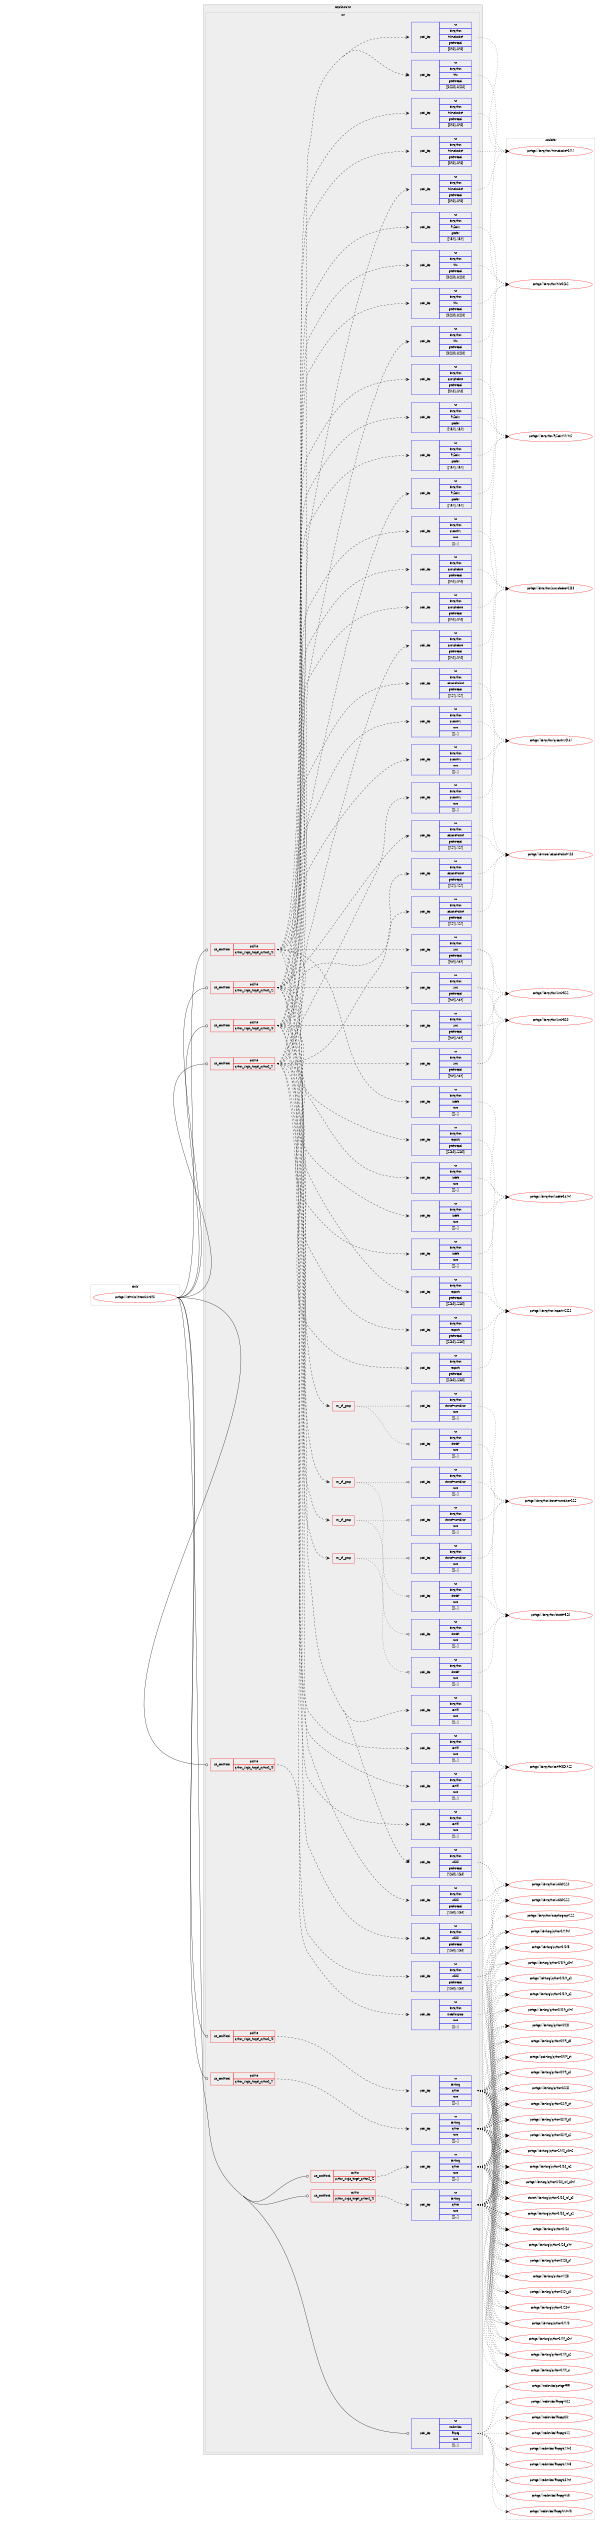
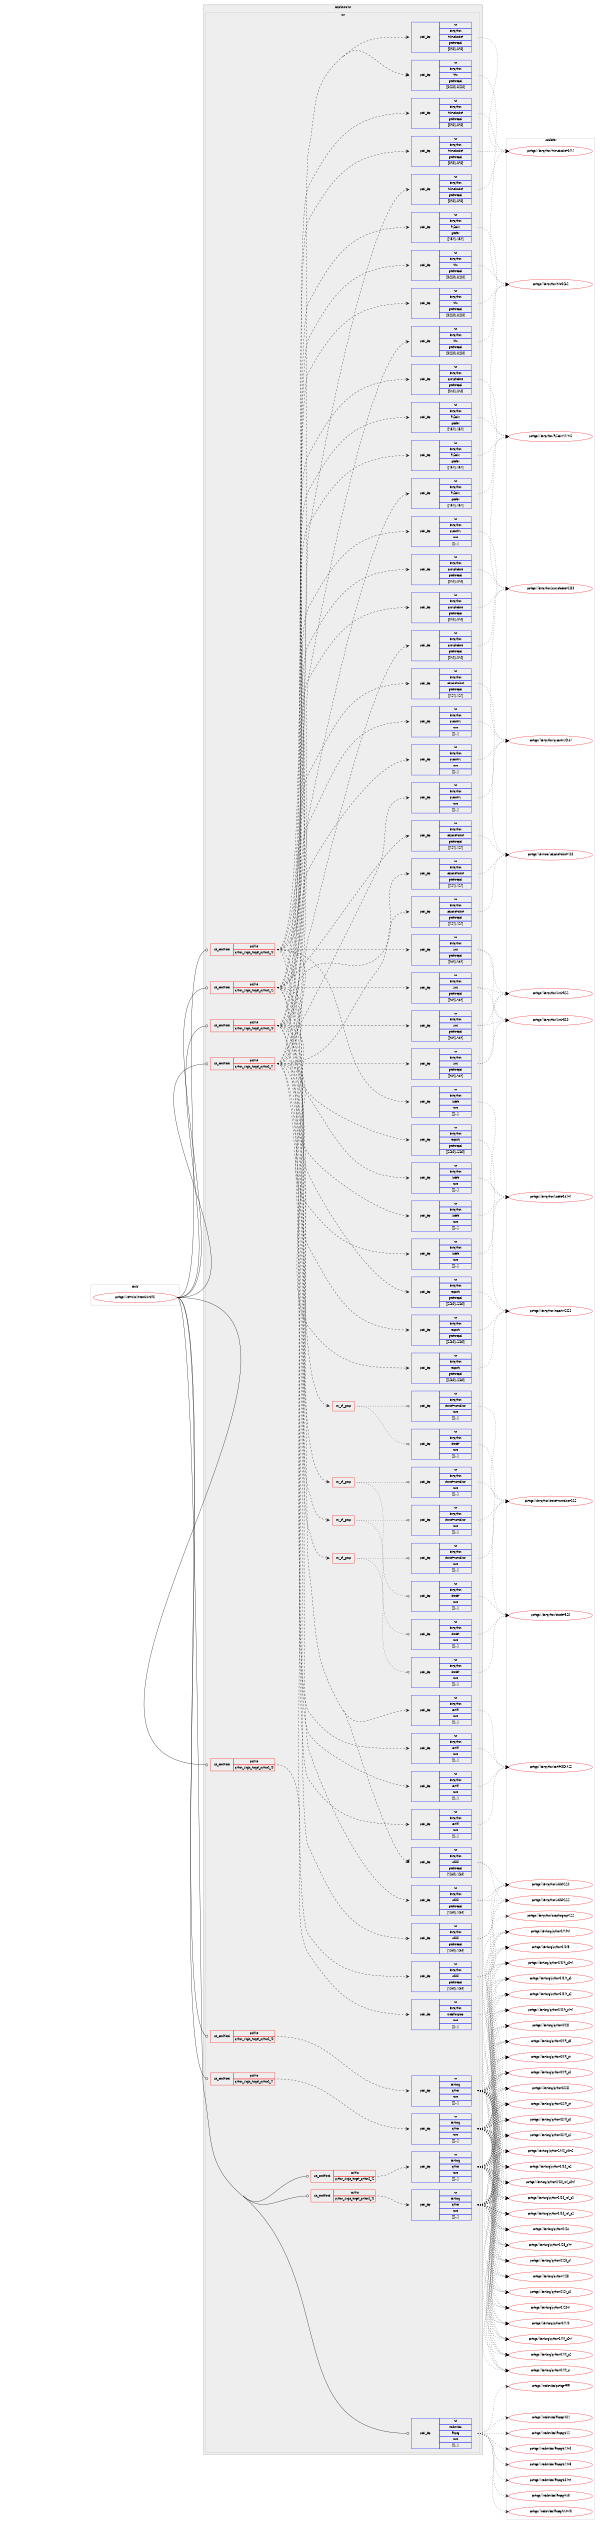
node "portage://net-lang/python-3.10.14_p3": label "portage://net-lang/python-3.10.14_p3" -> "portage://dev-lang/python-3.10.14_p3"
node "portage://pack-lang/python-3.9.19_p4": label "portage://pack-lang/python-3.9.19_p4" -> "portage://dev-lang/python-3.9.19_p4"
node "charset://dev-lang/python-3.13.0_rc1_p3": label "charset://dev-lang/python-3.13.0_rc1_p3" -> "portage://dev-lang/python-3.13.0_rc1_p3"
node "portage://media-video/ffmpeg-7.0.2": removed
node "portage://media-video/ffmpeg-8.0.1": label "portage://media-video/ffmpeg-8.0.1" -> "portage://media-video/ffmpeg-7.0.1"
